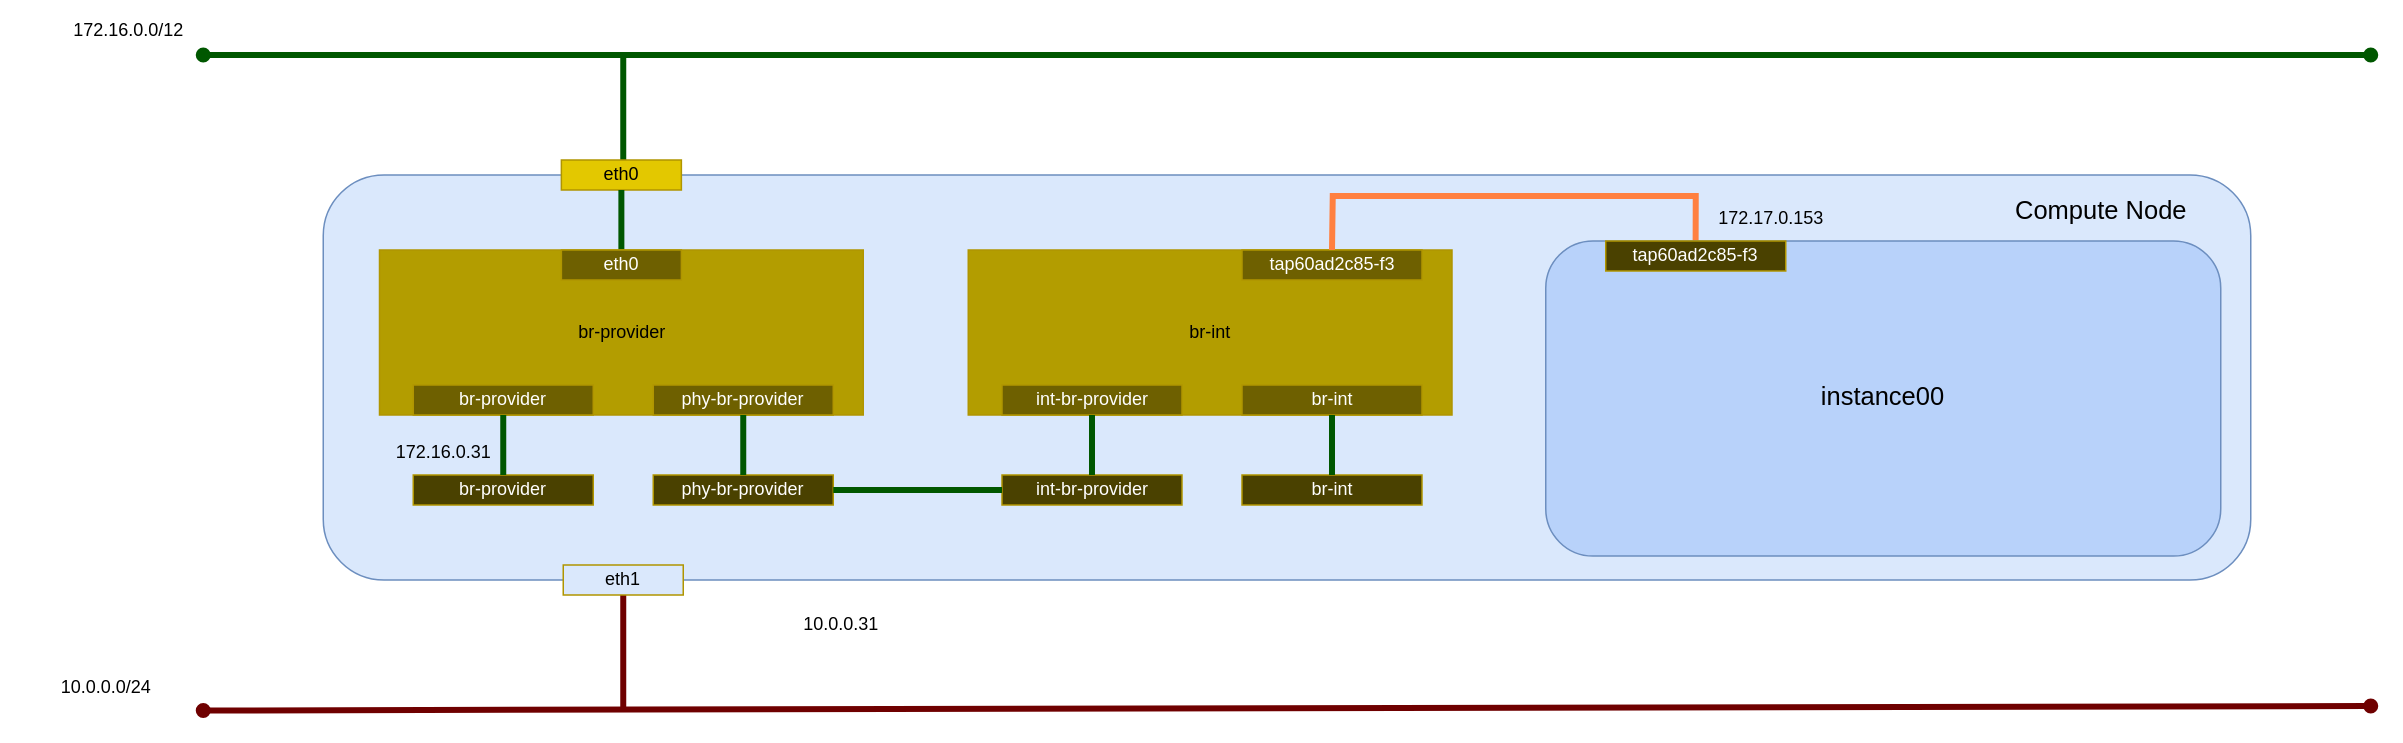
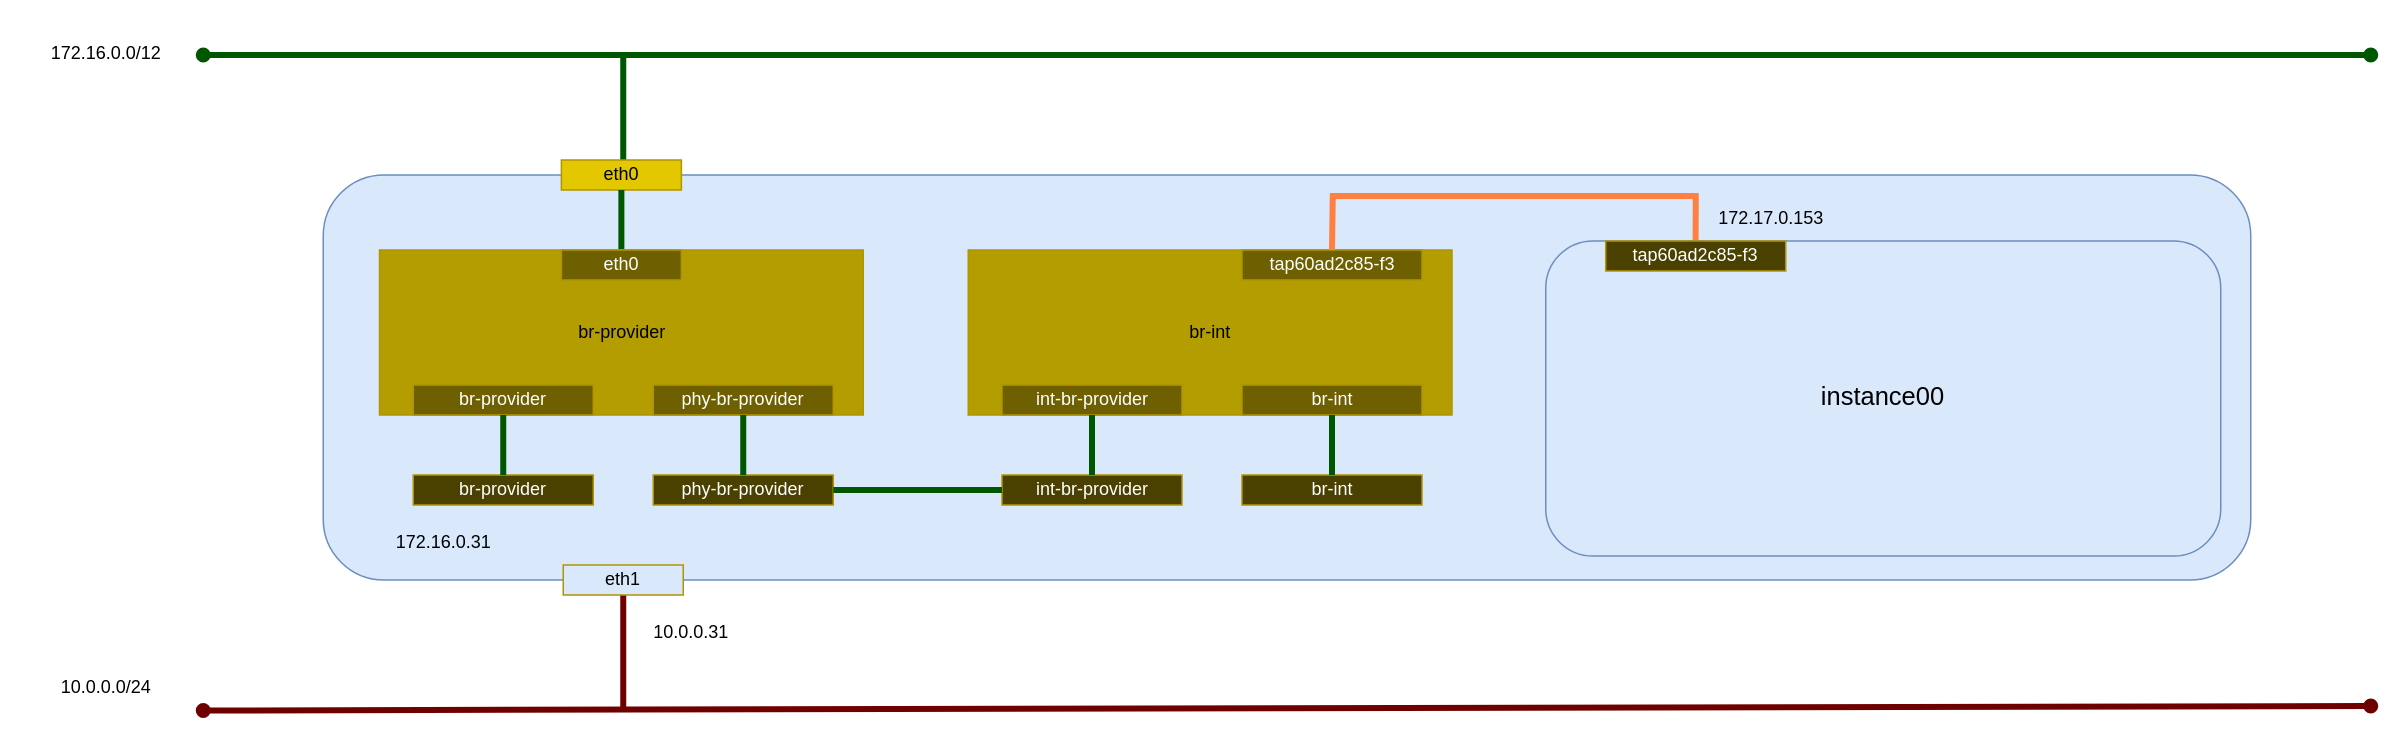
node "172.16.0.0/12": moved (128, 31) -> (106, 53)
node "Compute Node": removed
node "instance00": fillcolor #b8d2fa -> #dae8fc
node "172.16.0.31": moved (443, 452) -> (443, 542)
node "10.0.0.31": moved (841, 625) -> (691, 632)
